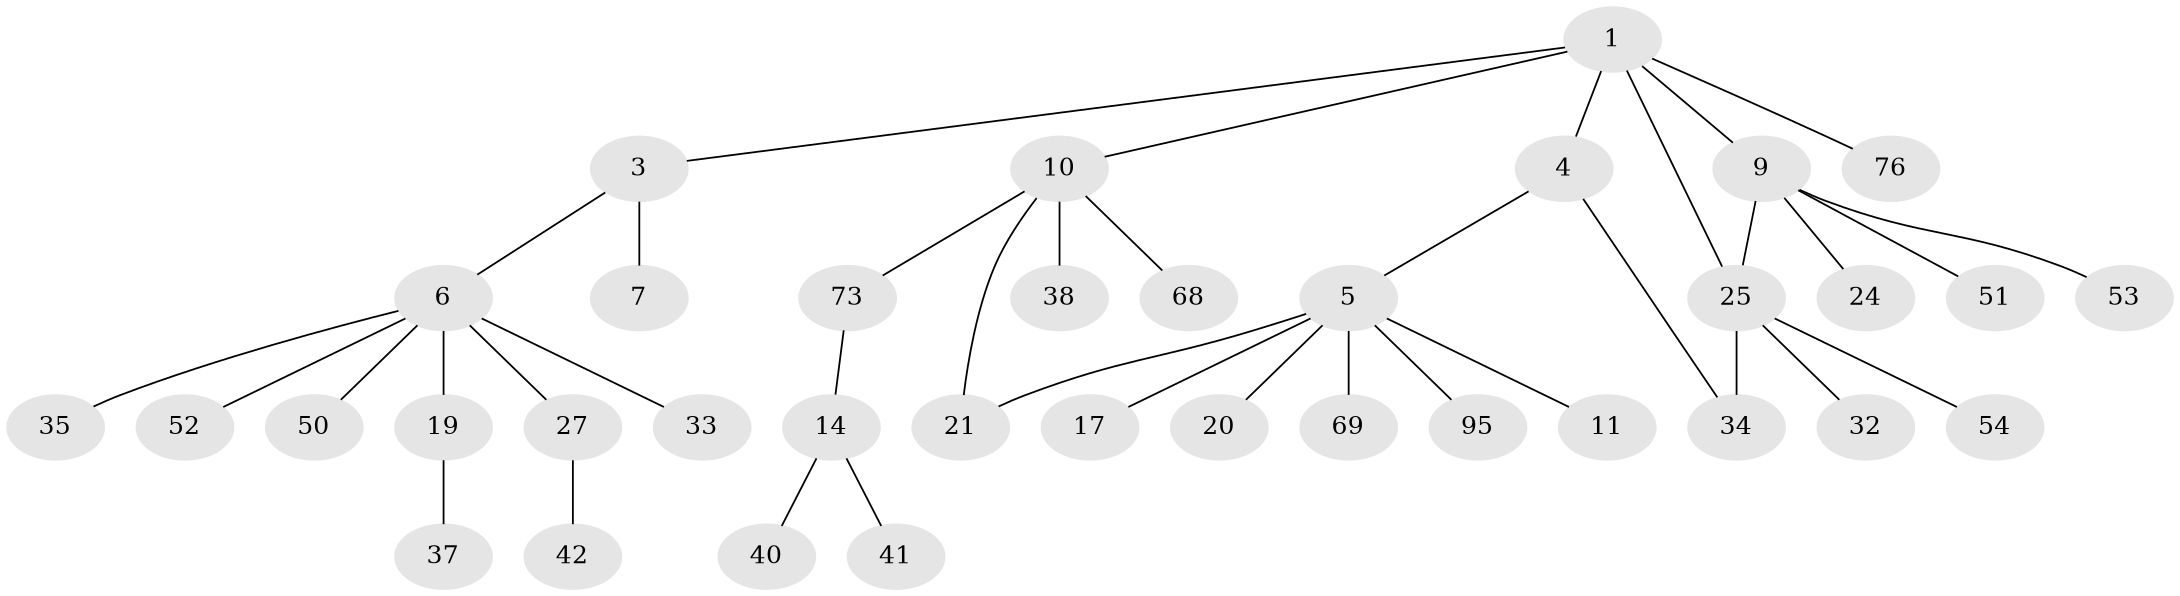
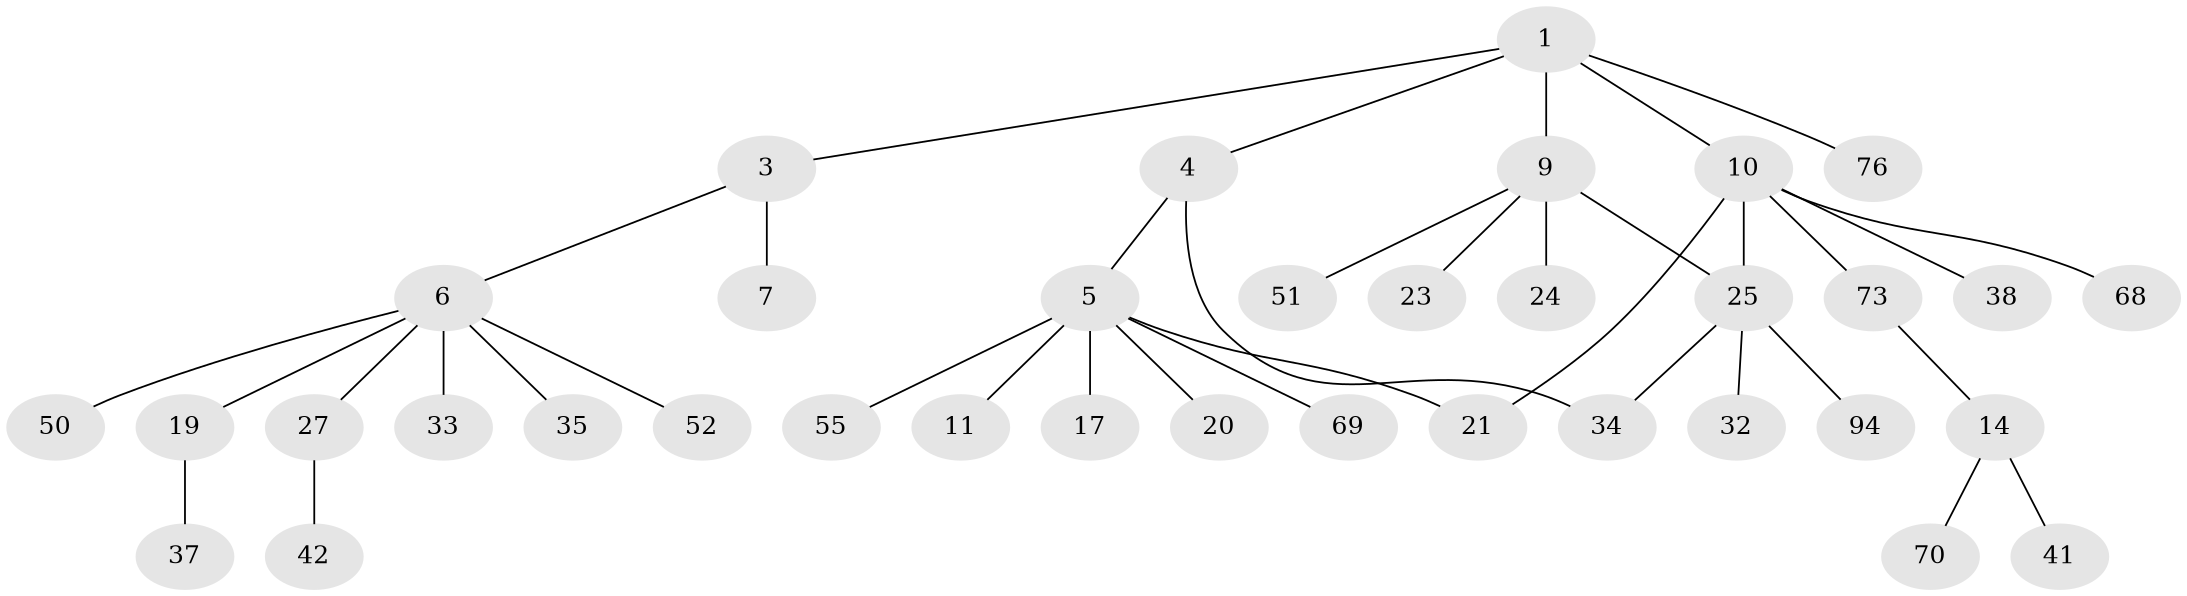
edge "1" -- "25": now "10" -- "25"
node "53": label "53" -> "23"
node "95": label "95" -> "55"
node "54": label "54" -> "94"
node "40": label "40" -> "70"
